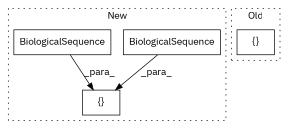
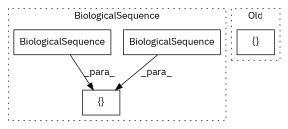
cluster "New": label "New" -> "BiologicalSequence"
